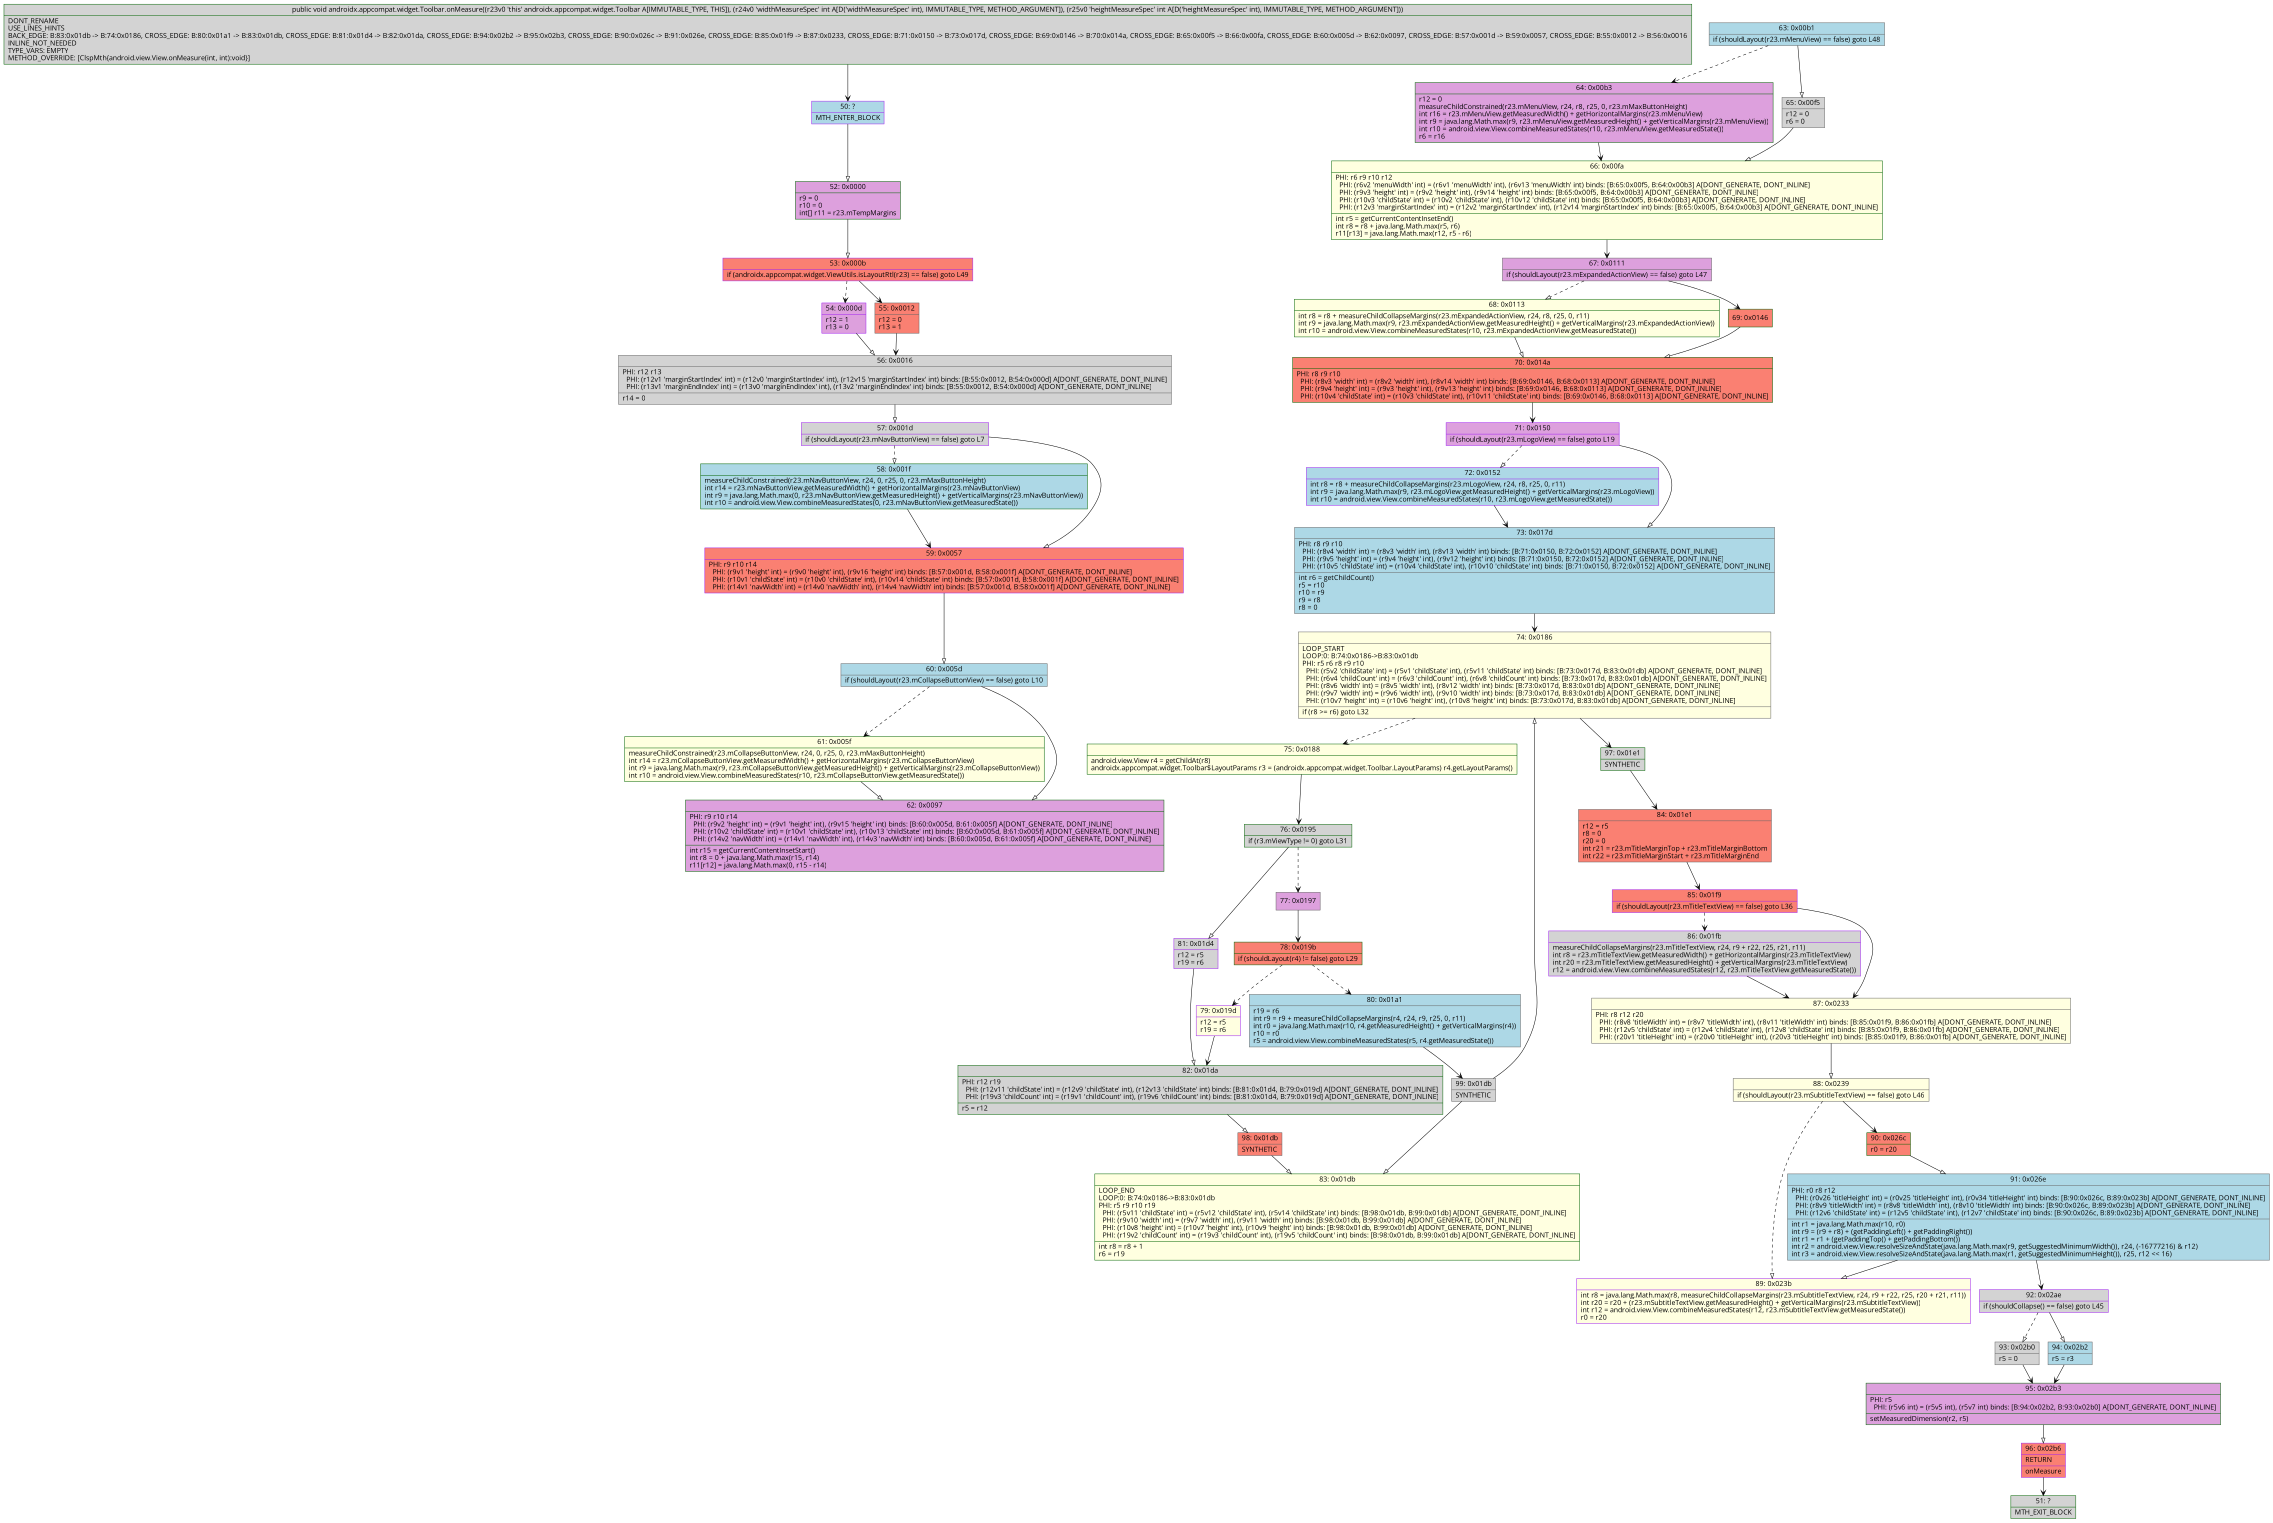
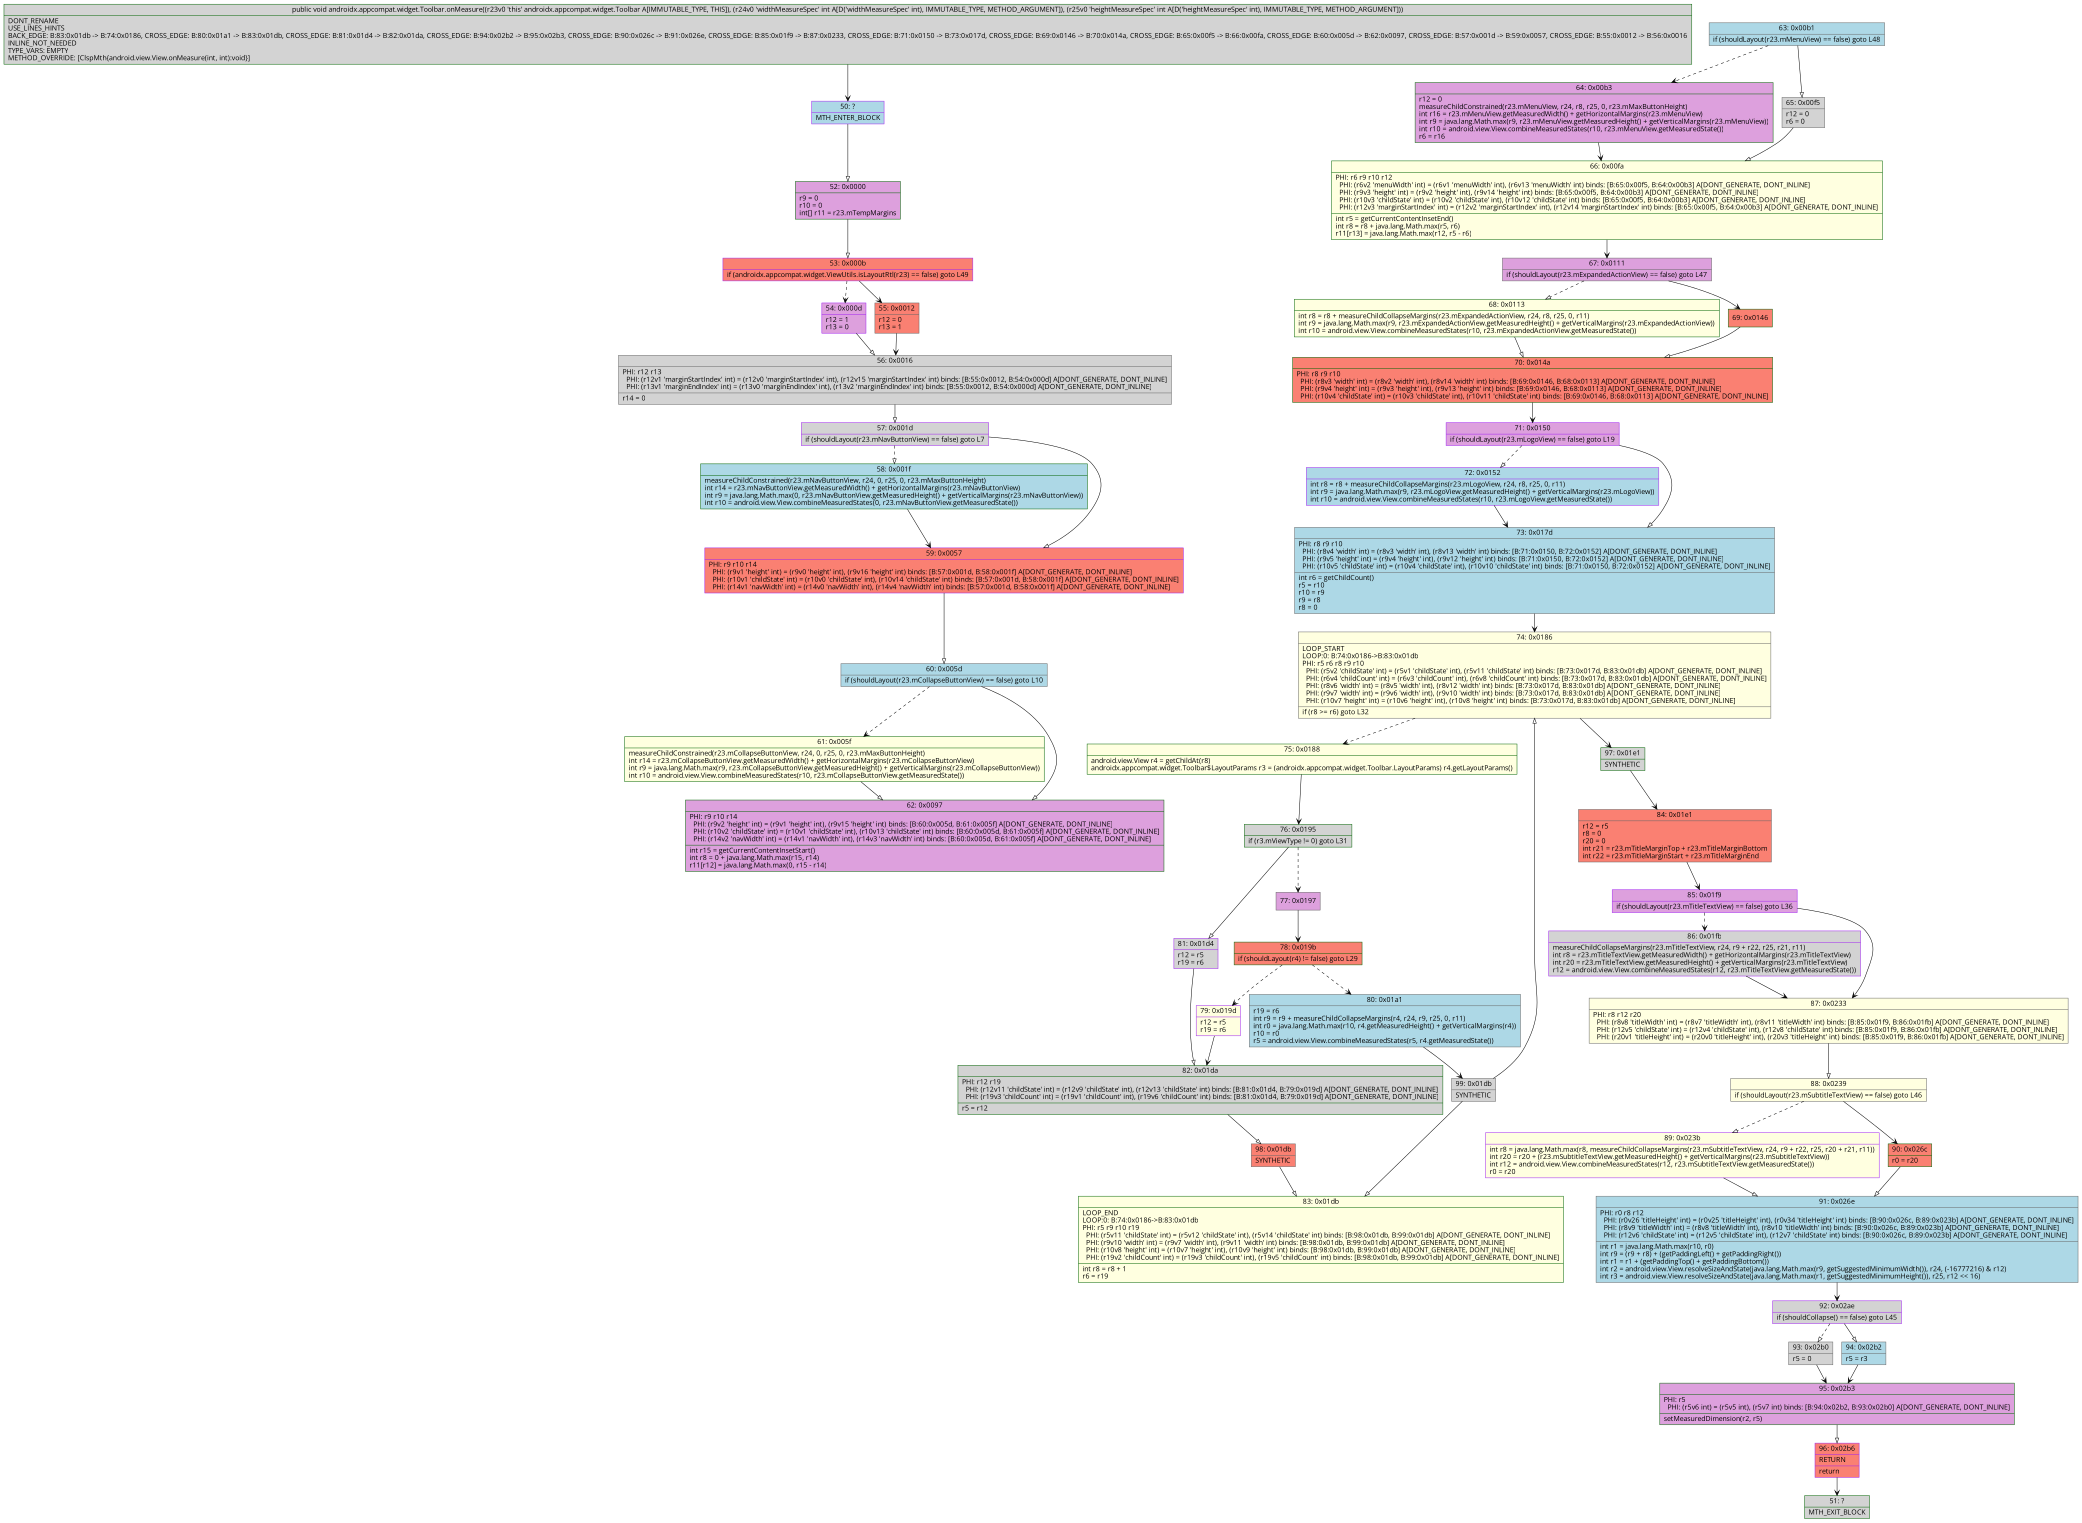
node "85: 0x01f9": fillcolor salmon -> plum
edge "91: 0x026e" -> "89: 0x023b": reversed
node "96: 0x02b6": text "onMeasure" -> "return"
